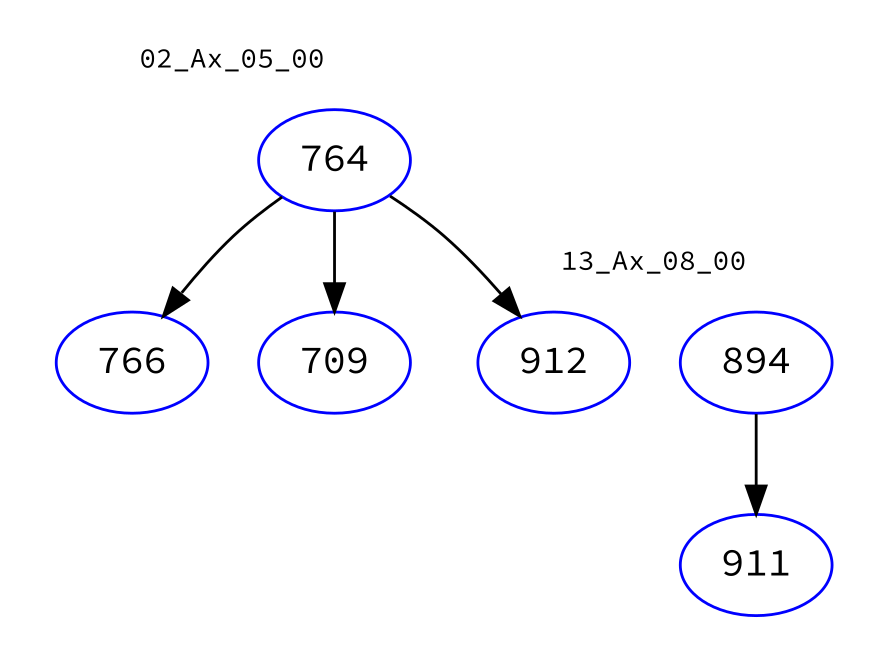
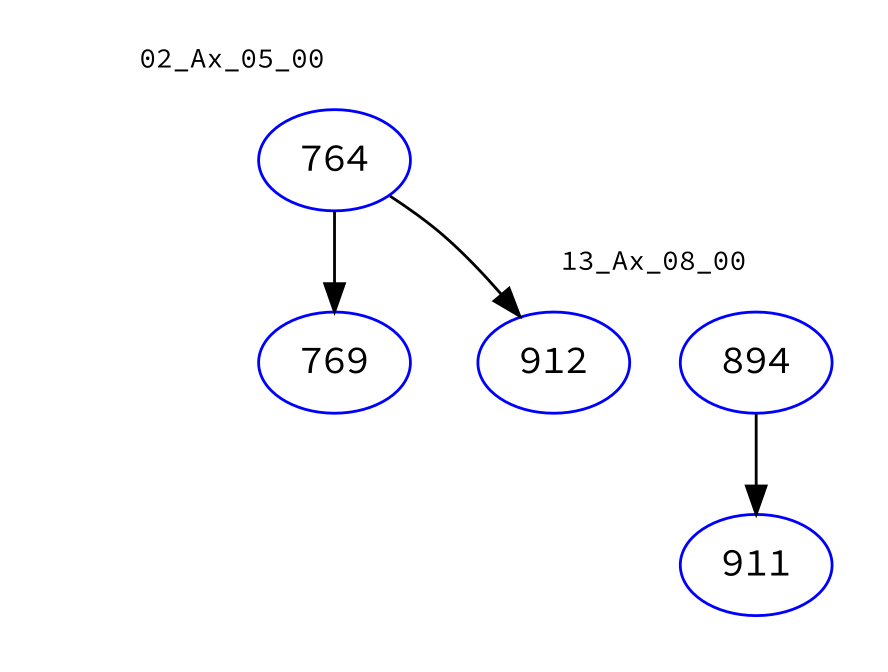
node "766": removed
node "709": label "709" -> "769"
